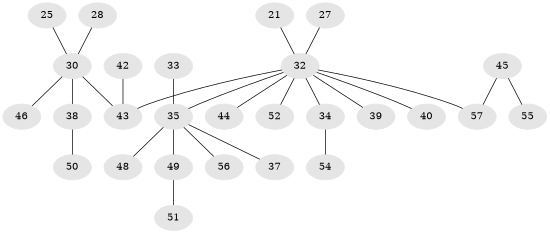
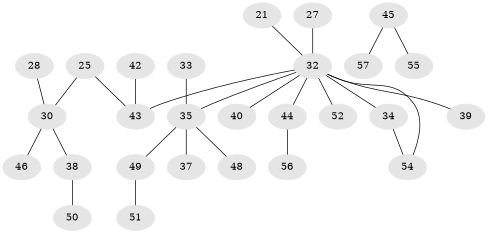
edge "32" -- "57": now "32" -- "54"
edge "30" -- "43": now "25" -- "43"
edge "35" -- "56": now "44" -- "56"
